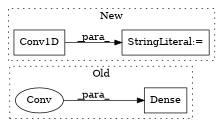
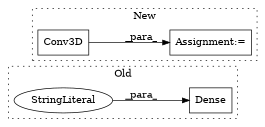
node "Conv1D": label "Conv1D" -> "Conv3D"
node "StringLiteral:=": label "StringLiteral:=" -> "Assignment:="
node "Conv": label "Conv" -> "StringLiteral"
